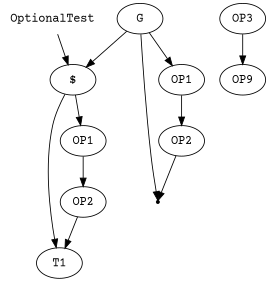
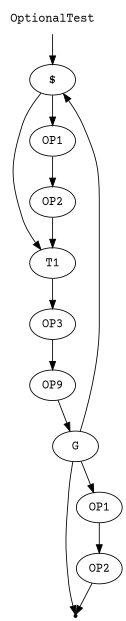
edge "T1" -> "OP3": added
edge "OP9" -> "G": added
